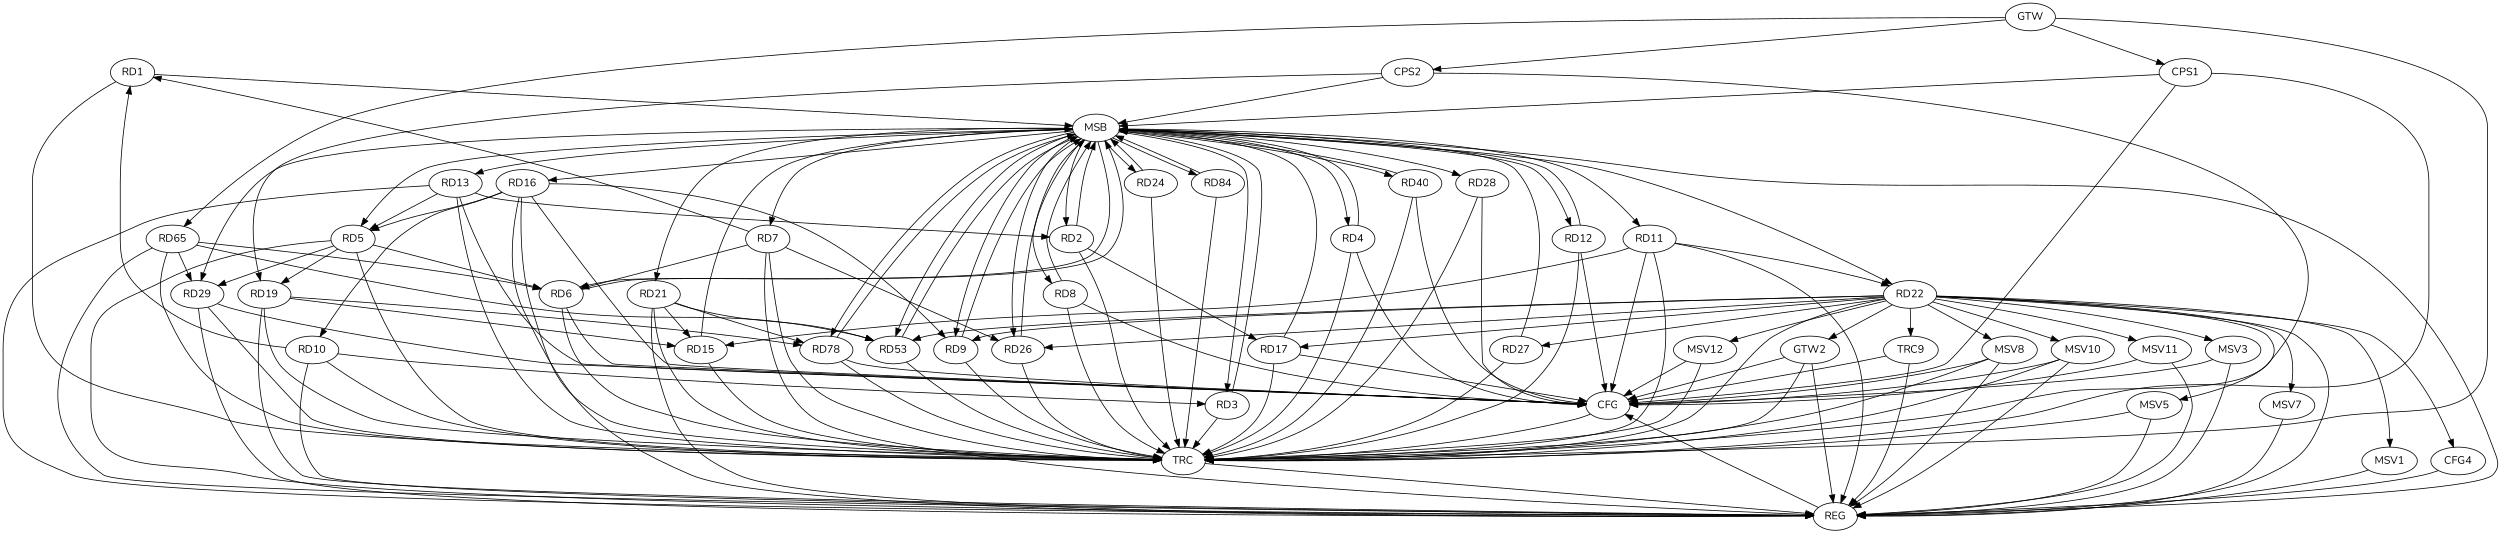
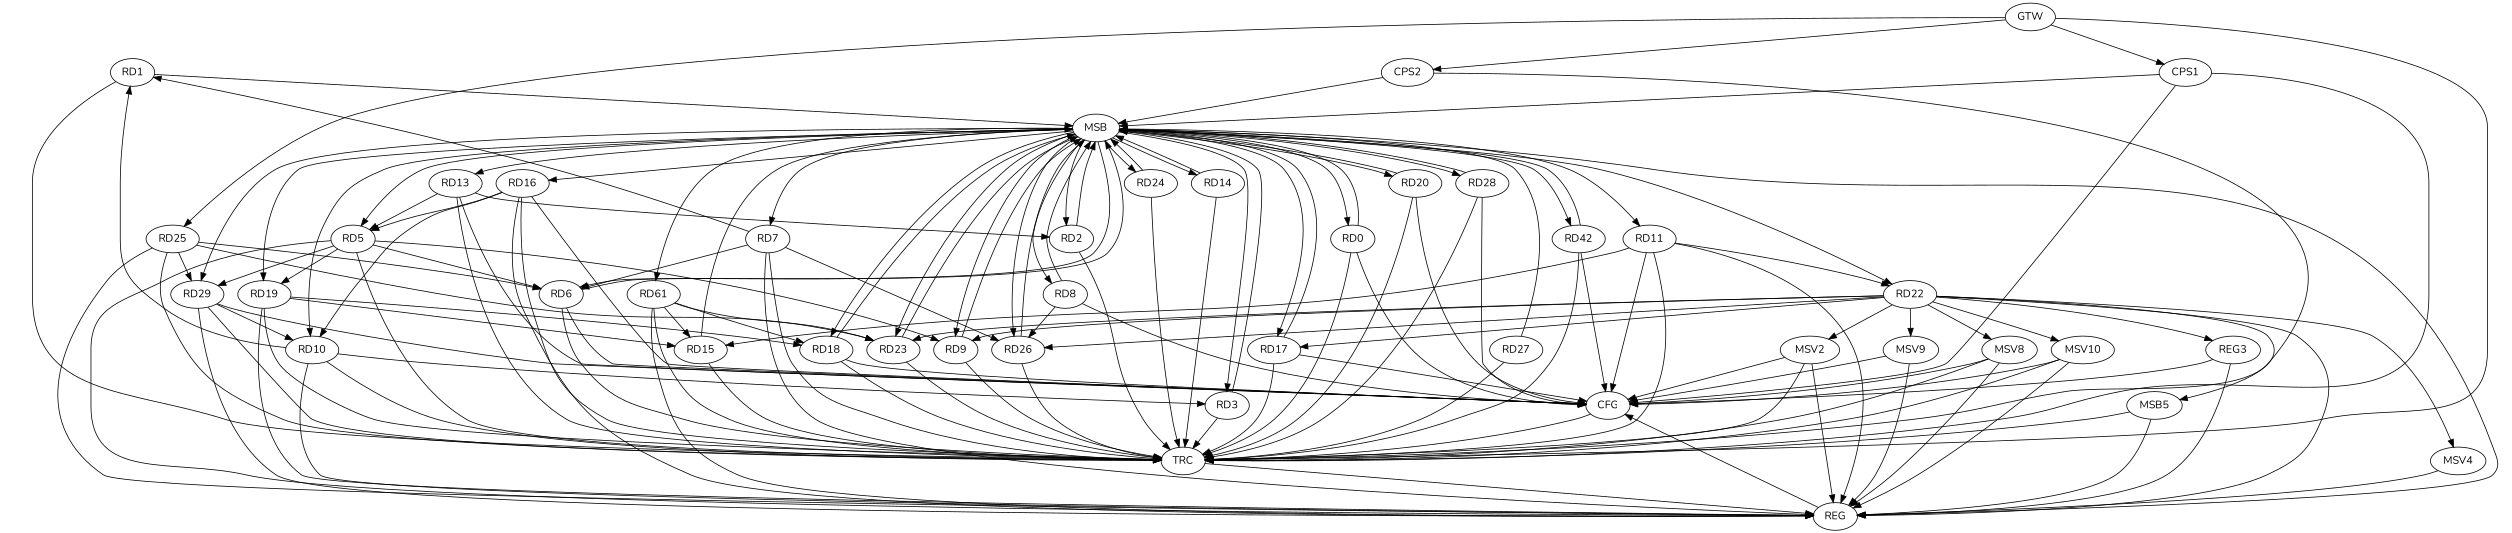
edge "CPS2" -> "RD19": now "MSB" -> "RD19"
edge "RD28" -> "MSB": added
edge "MSB" -> "RD10": added
node "RD84": label "RD84" -> "RD14"
node "RD40": label "RD40" -> "RD20"
edge "RD16" -> "RD9": now "RD5" -> "RD9"
node "RD65": label "RD65" -> "RD25"
node "RD4": label "RD4" -> "RD0"
node "RD12": label "RD12" -> "RD42"
edge "RD2" -> "RD17": now "MSB" -> "RD17"
node "RD21": label "RD21" -> "RD61"
edge "RD29" -> "RD10": added
edge "RD22" -> "RD27": removed
node "RD78": label "RD78" -> "RD18"
node "RD53": label "RD53" -> "RD23"
node "MSV12": removed
node "GTW2": label "GTW2" -> "MSV2"
node "TRC9": label "TRC9" -> "MSV9"
node "MSV11": removed
node "MSV3": label "MSV3" -> "REG3"
edge "RD8" -> "TRC": now "RD8" -> "RD26"
node "MSV5": label "MSV5" -> "MSB5"
node "MSV7": removed
edge "RD22" -> "TRC": removed
node "MSV1": removed
node "CFG4": label "CFG4" -> "MSV4"
edge "RD13" -> "REG": removed
